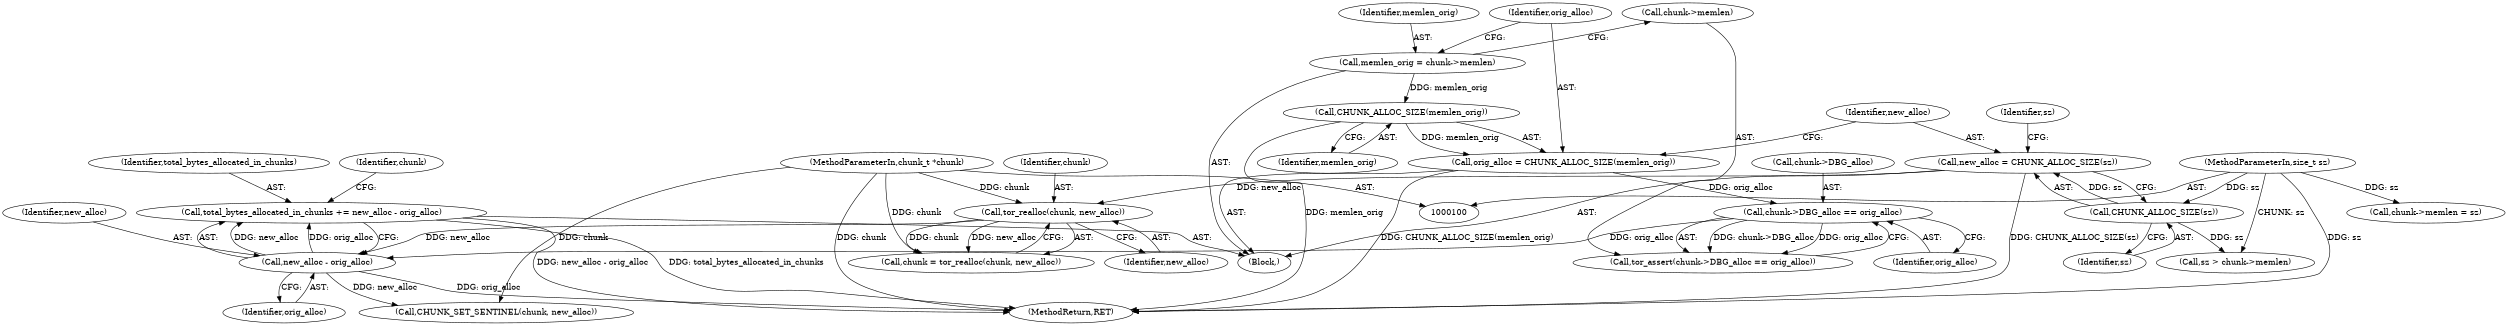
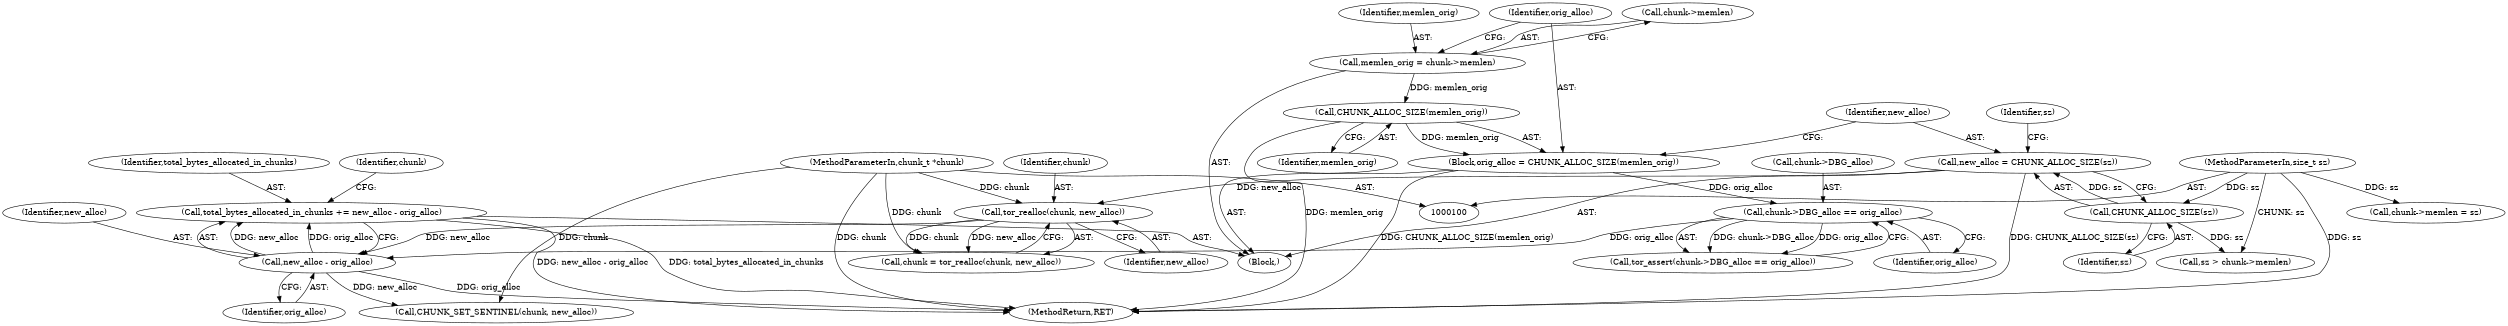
node "(Call,orig_alloc = CHUNK_ALLOC_SIZE(memlen_orig))": label "(Call,orig_alloc = CHUNK_ALLOC_SIZE(memlen_orig))" -> "(Block,orig_alloc = CHUNK_ALLOC_SIZE(memlen_orig))"
edge "(Call,chunk->memlen)" -> "(Call,tor_assert(chunk->DBG_alloc == orig_alloc))": now "(Call,chunk->memlen)" -> "(Call,memlen_orig = chunk->memlen)"
